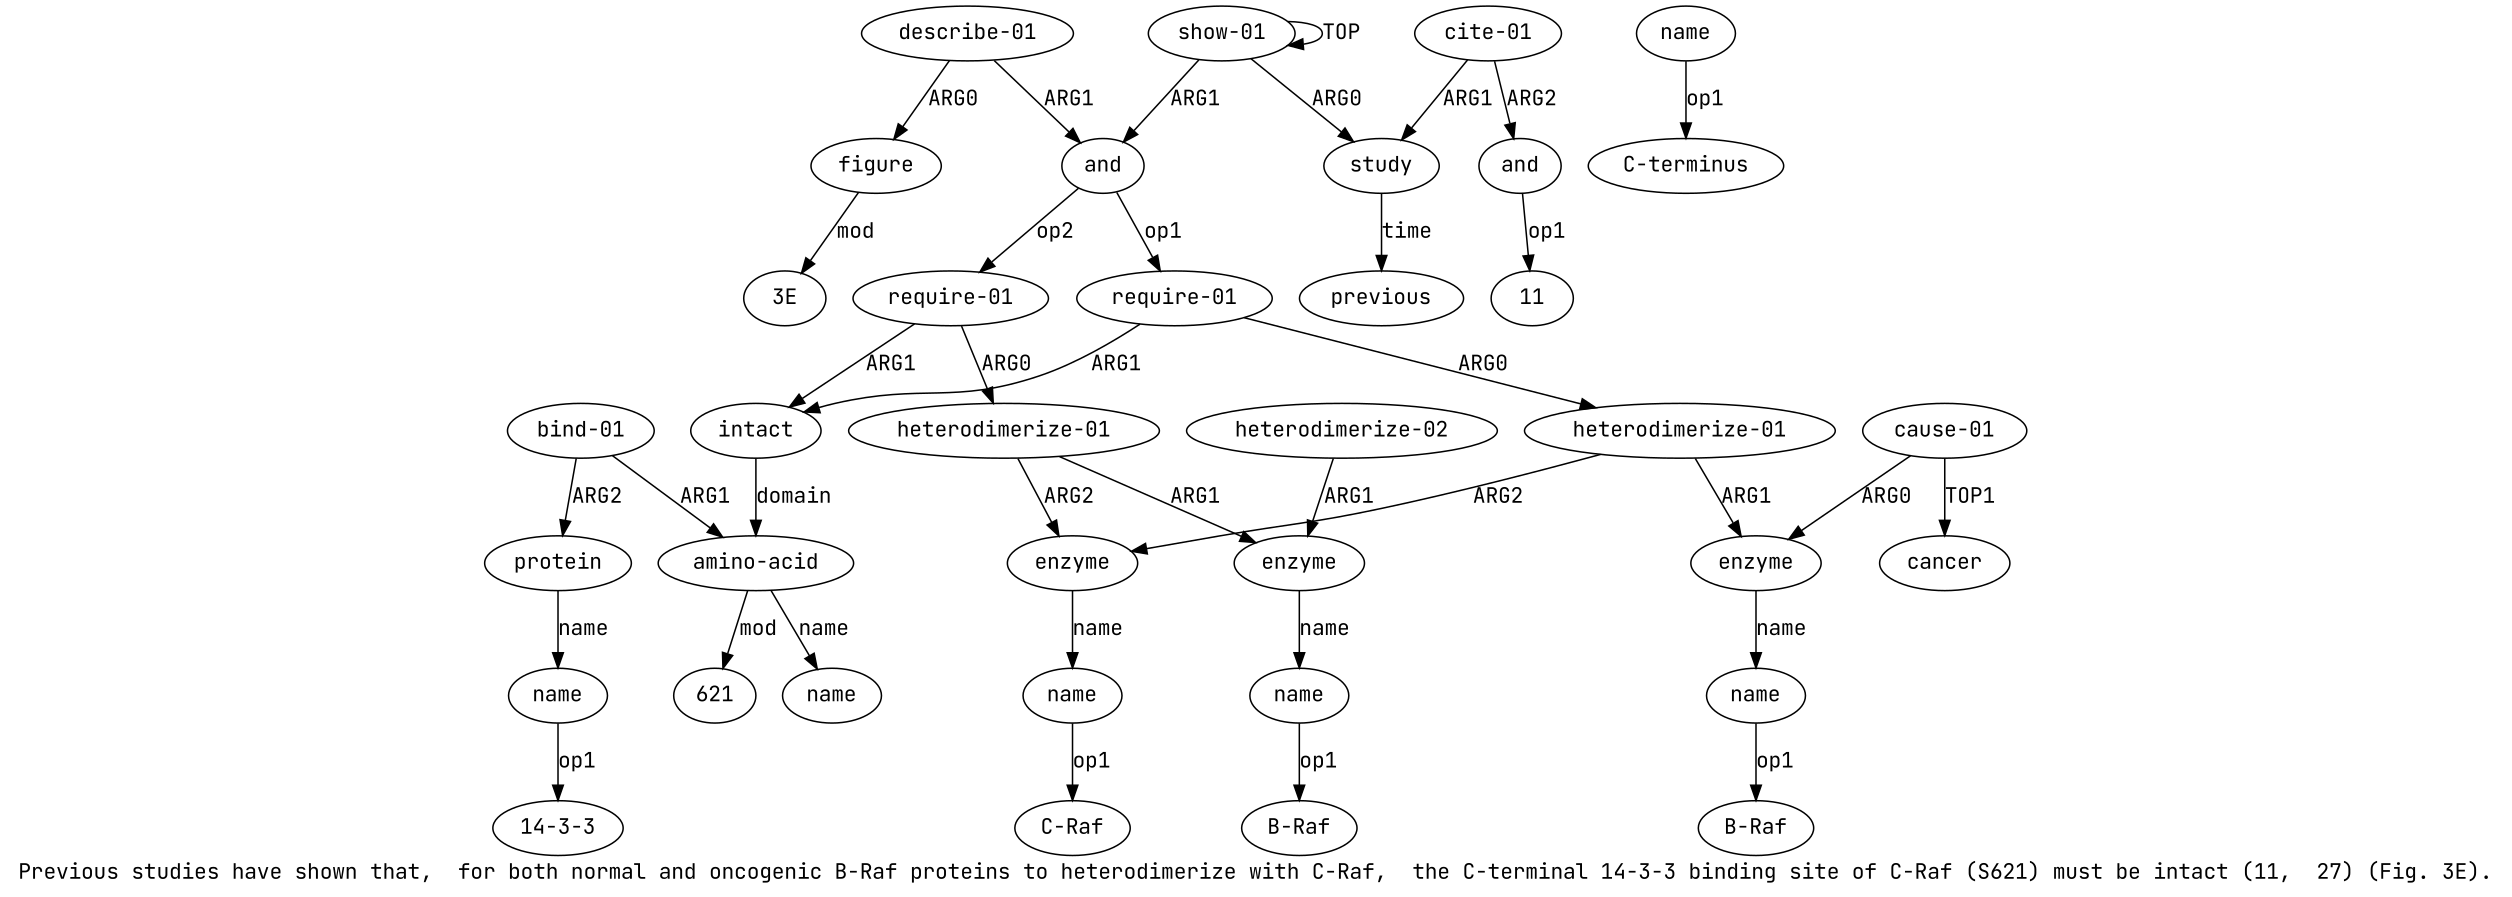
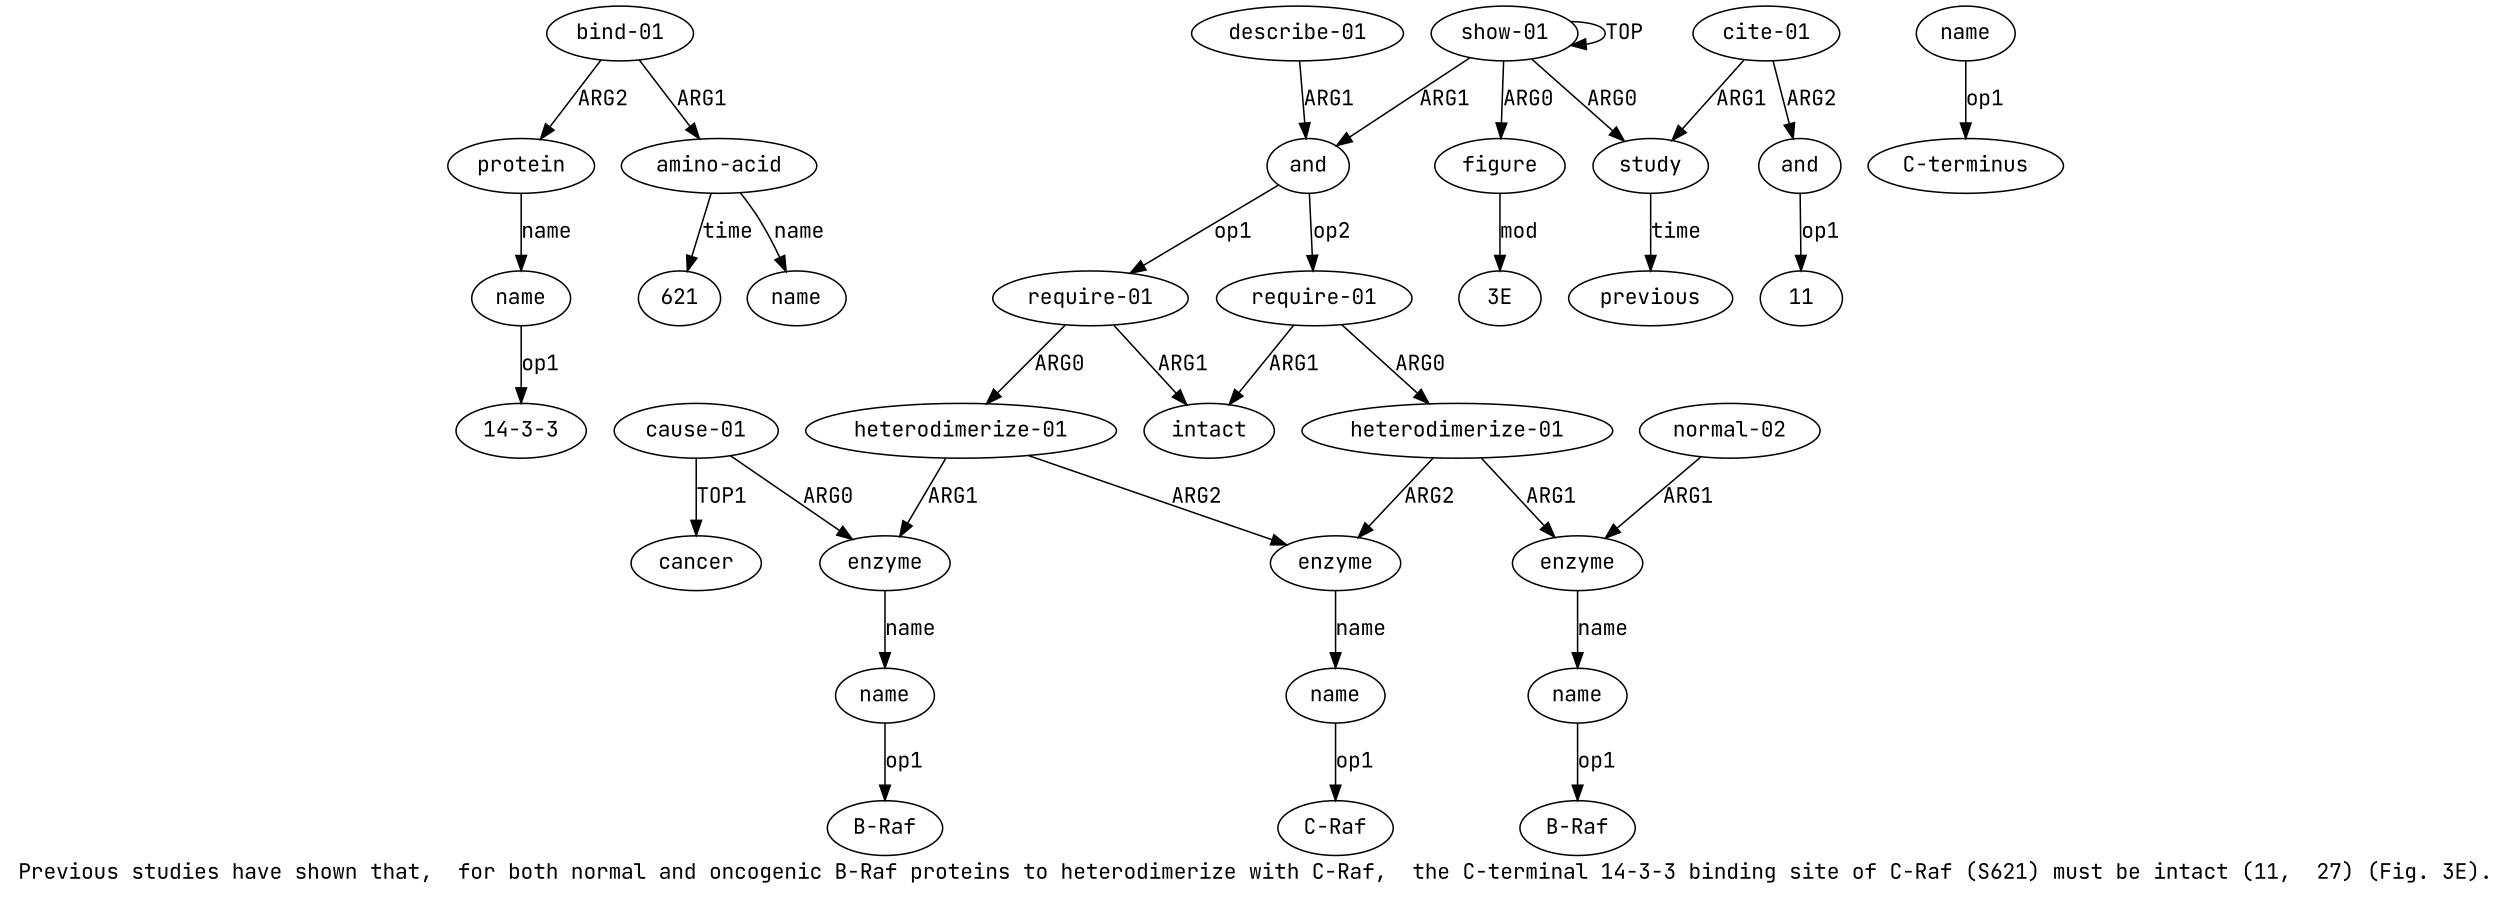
edge "describe-01" -> "figure": now "show-01" -> "figure"
node "heterodimerize-02": label "heterodimerize-02" -> "normal-02"
edge "intact" -> "amino-acid": removed, label "domain"
edge "amino-acid" -> "621": label "mod" -> "time"
